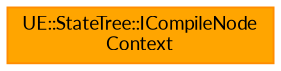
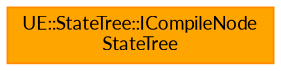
node "UE::StateTree::ICompileNode Context": label "UE::StateTree::ICompileNode Context" -> "UE::StateTree::ICompileNode StateTree"
